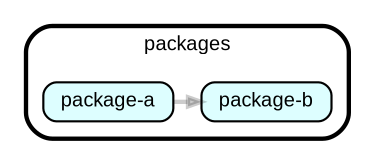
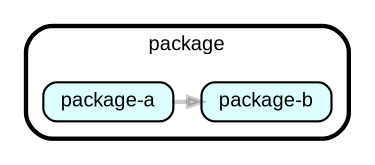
cluster "packages": label "packages" -> "package"
